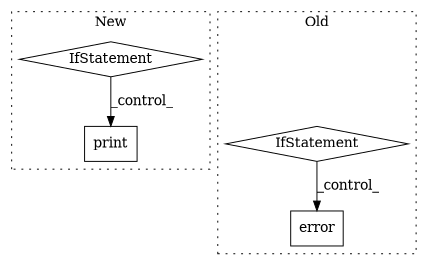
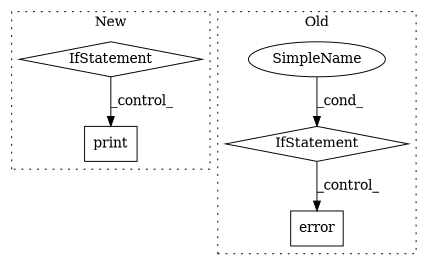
node "SimpleName": added
